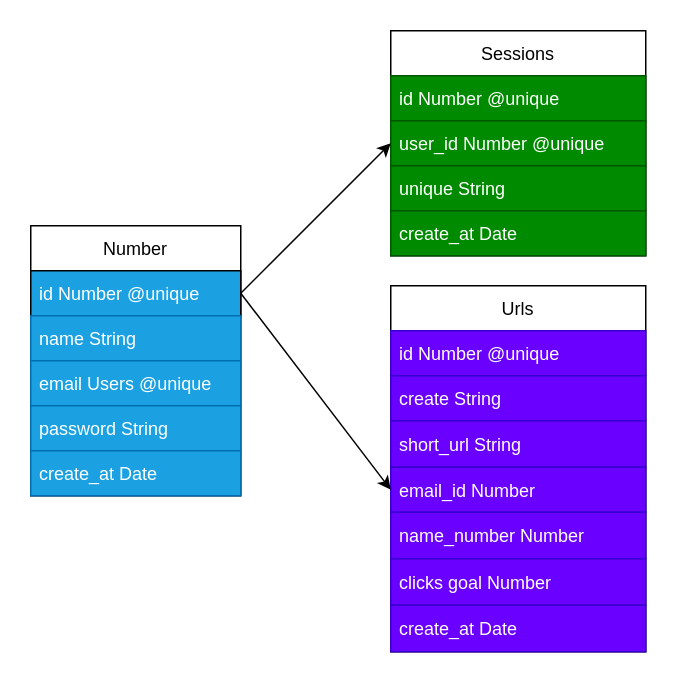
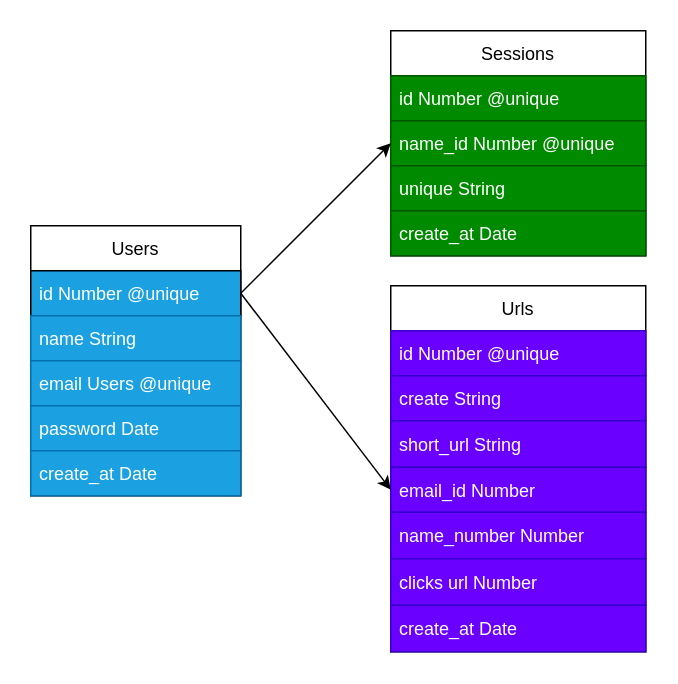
node "user_id Number @unique": label "user_id Number @unique" -> "name_id Number @unique"
node "Number": label "Number" -> "Users"
node "password String": label "password String" -> "password Date"
node "clicks goal Number": label "clicks goal Number" -> "clicks url Number"
